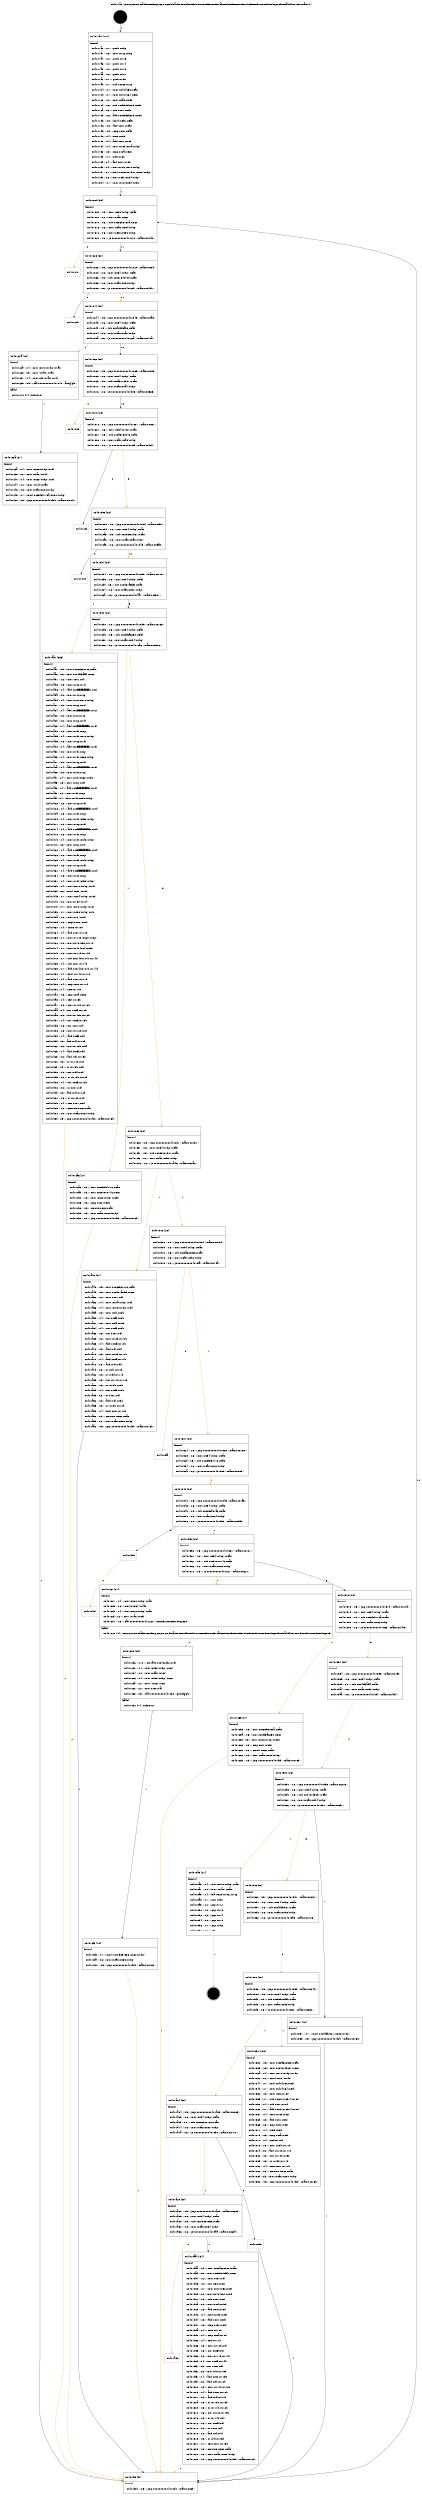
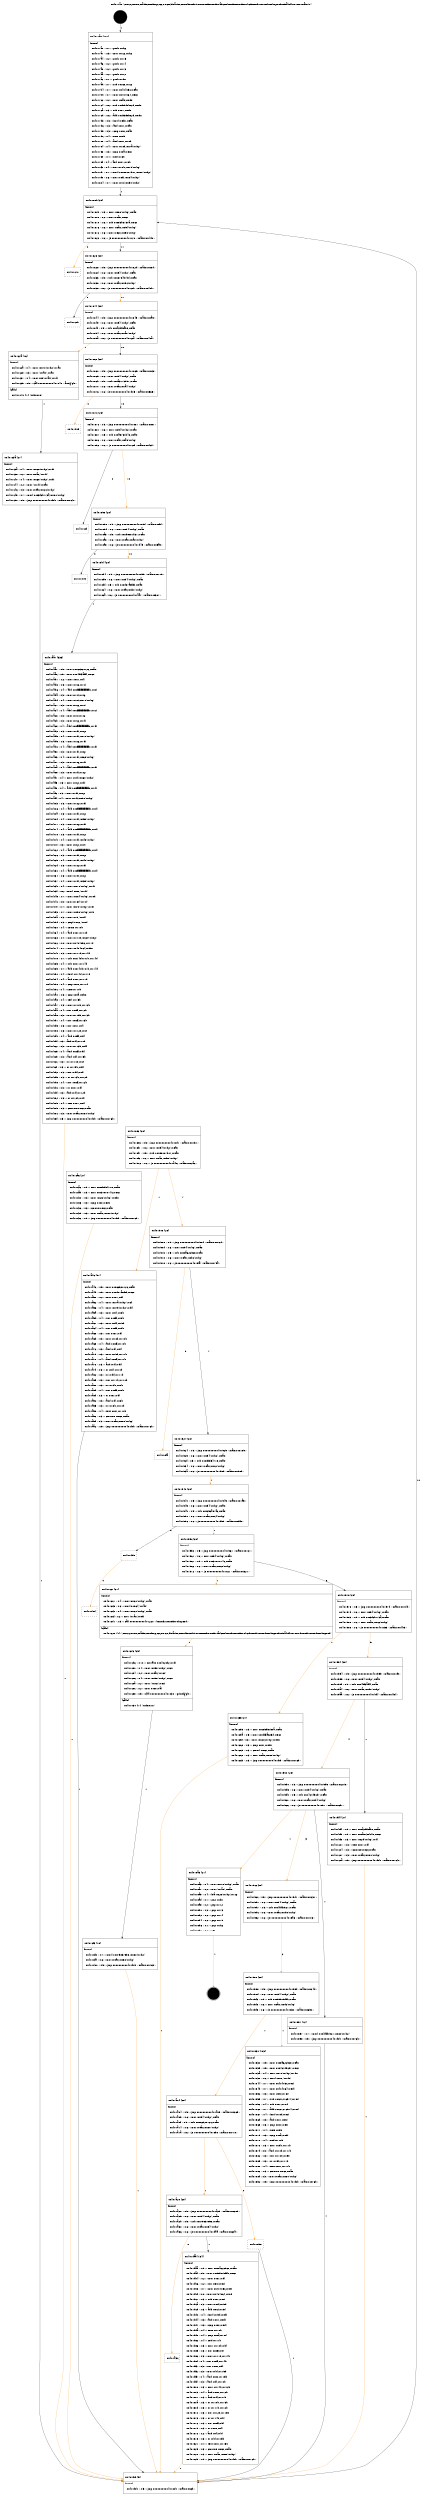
edge "0x40187c [28]" -> "0x401898 [28]": label " 8" -> " 10"
edge "0x4018b4 [28]" -> "0x401aa7 [333]": color darkorange -> black
node "0x4018d0 [28]": removed
edge "0x401908 [28]" -> "0x401924 [28]": color darkorange -> black
node "0x401bf4 [27]": added
edge "0x401a04 [28]" -> "0x401eb8": color black -> darkorange
